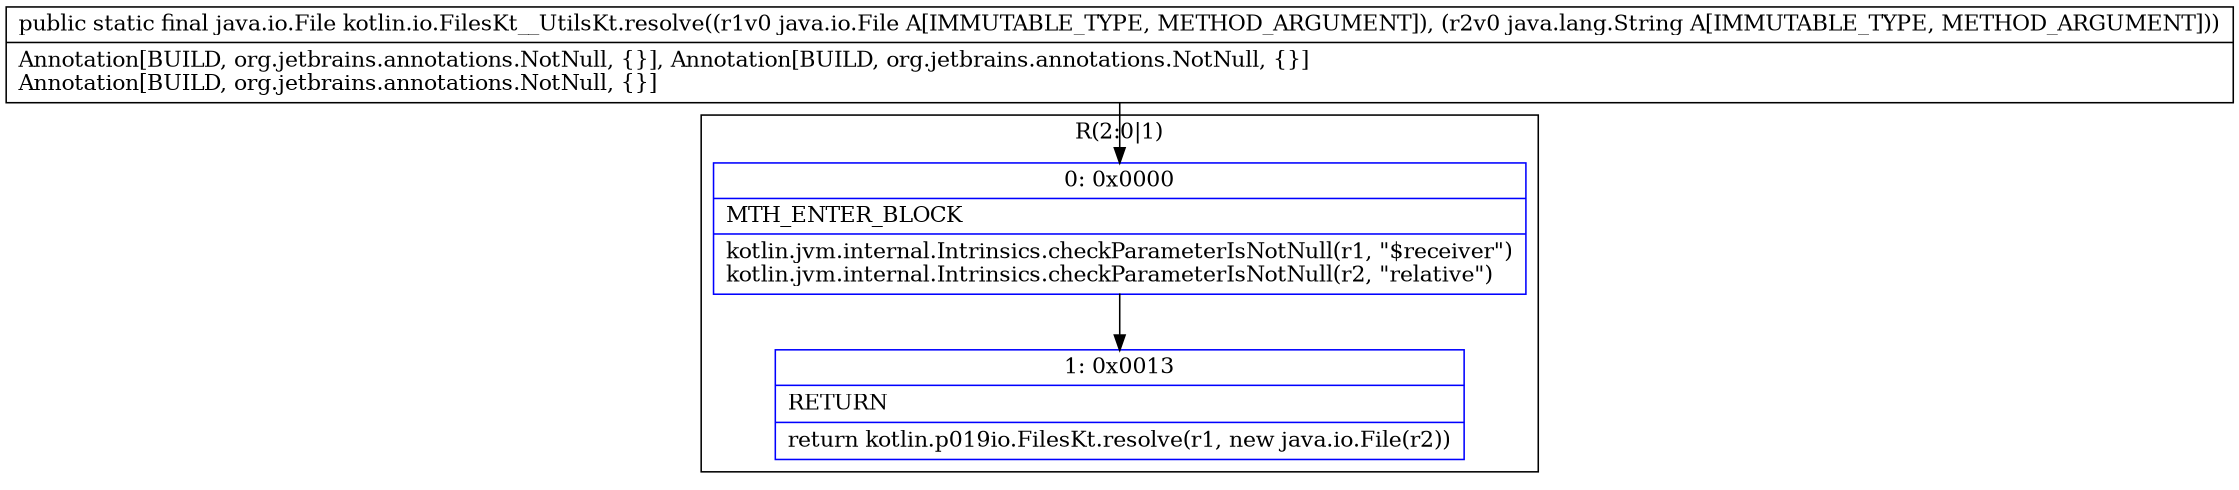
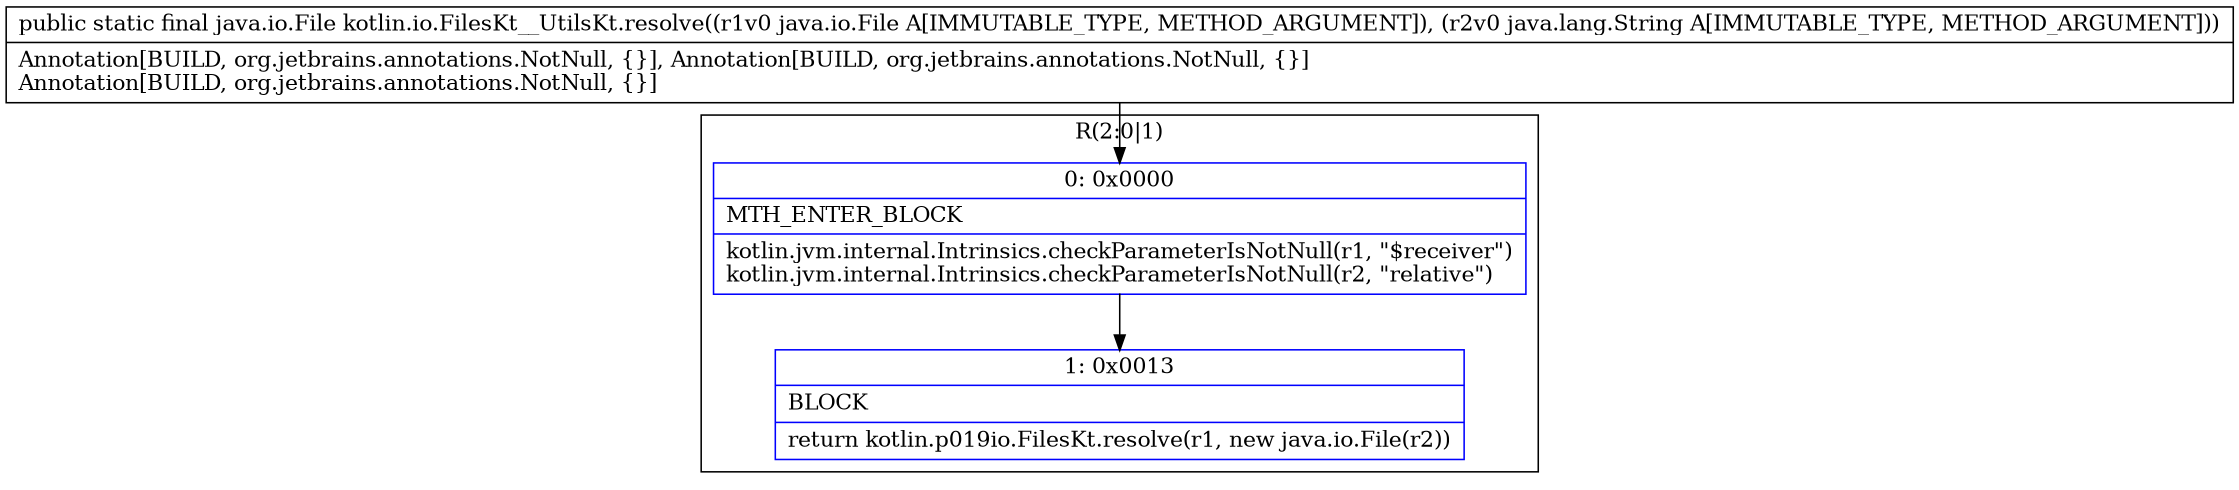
node "1: 0x0013": text "RETURN" -> "BLOCK"
